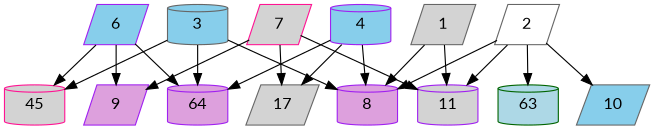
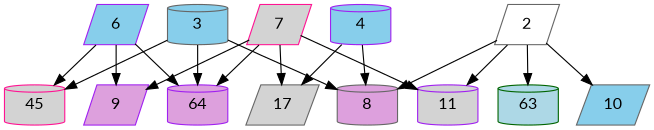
node "1": removed
edge "4" -> "64": now "7" -> "64"
node "8": color purple -> gray40
